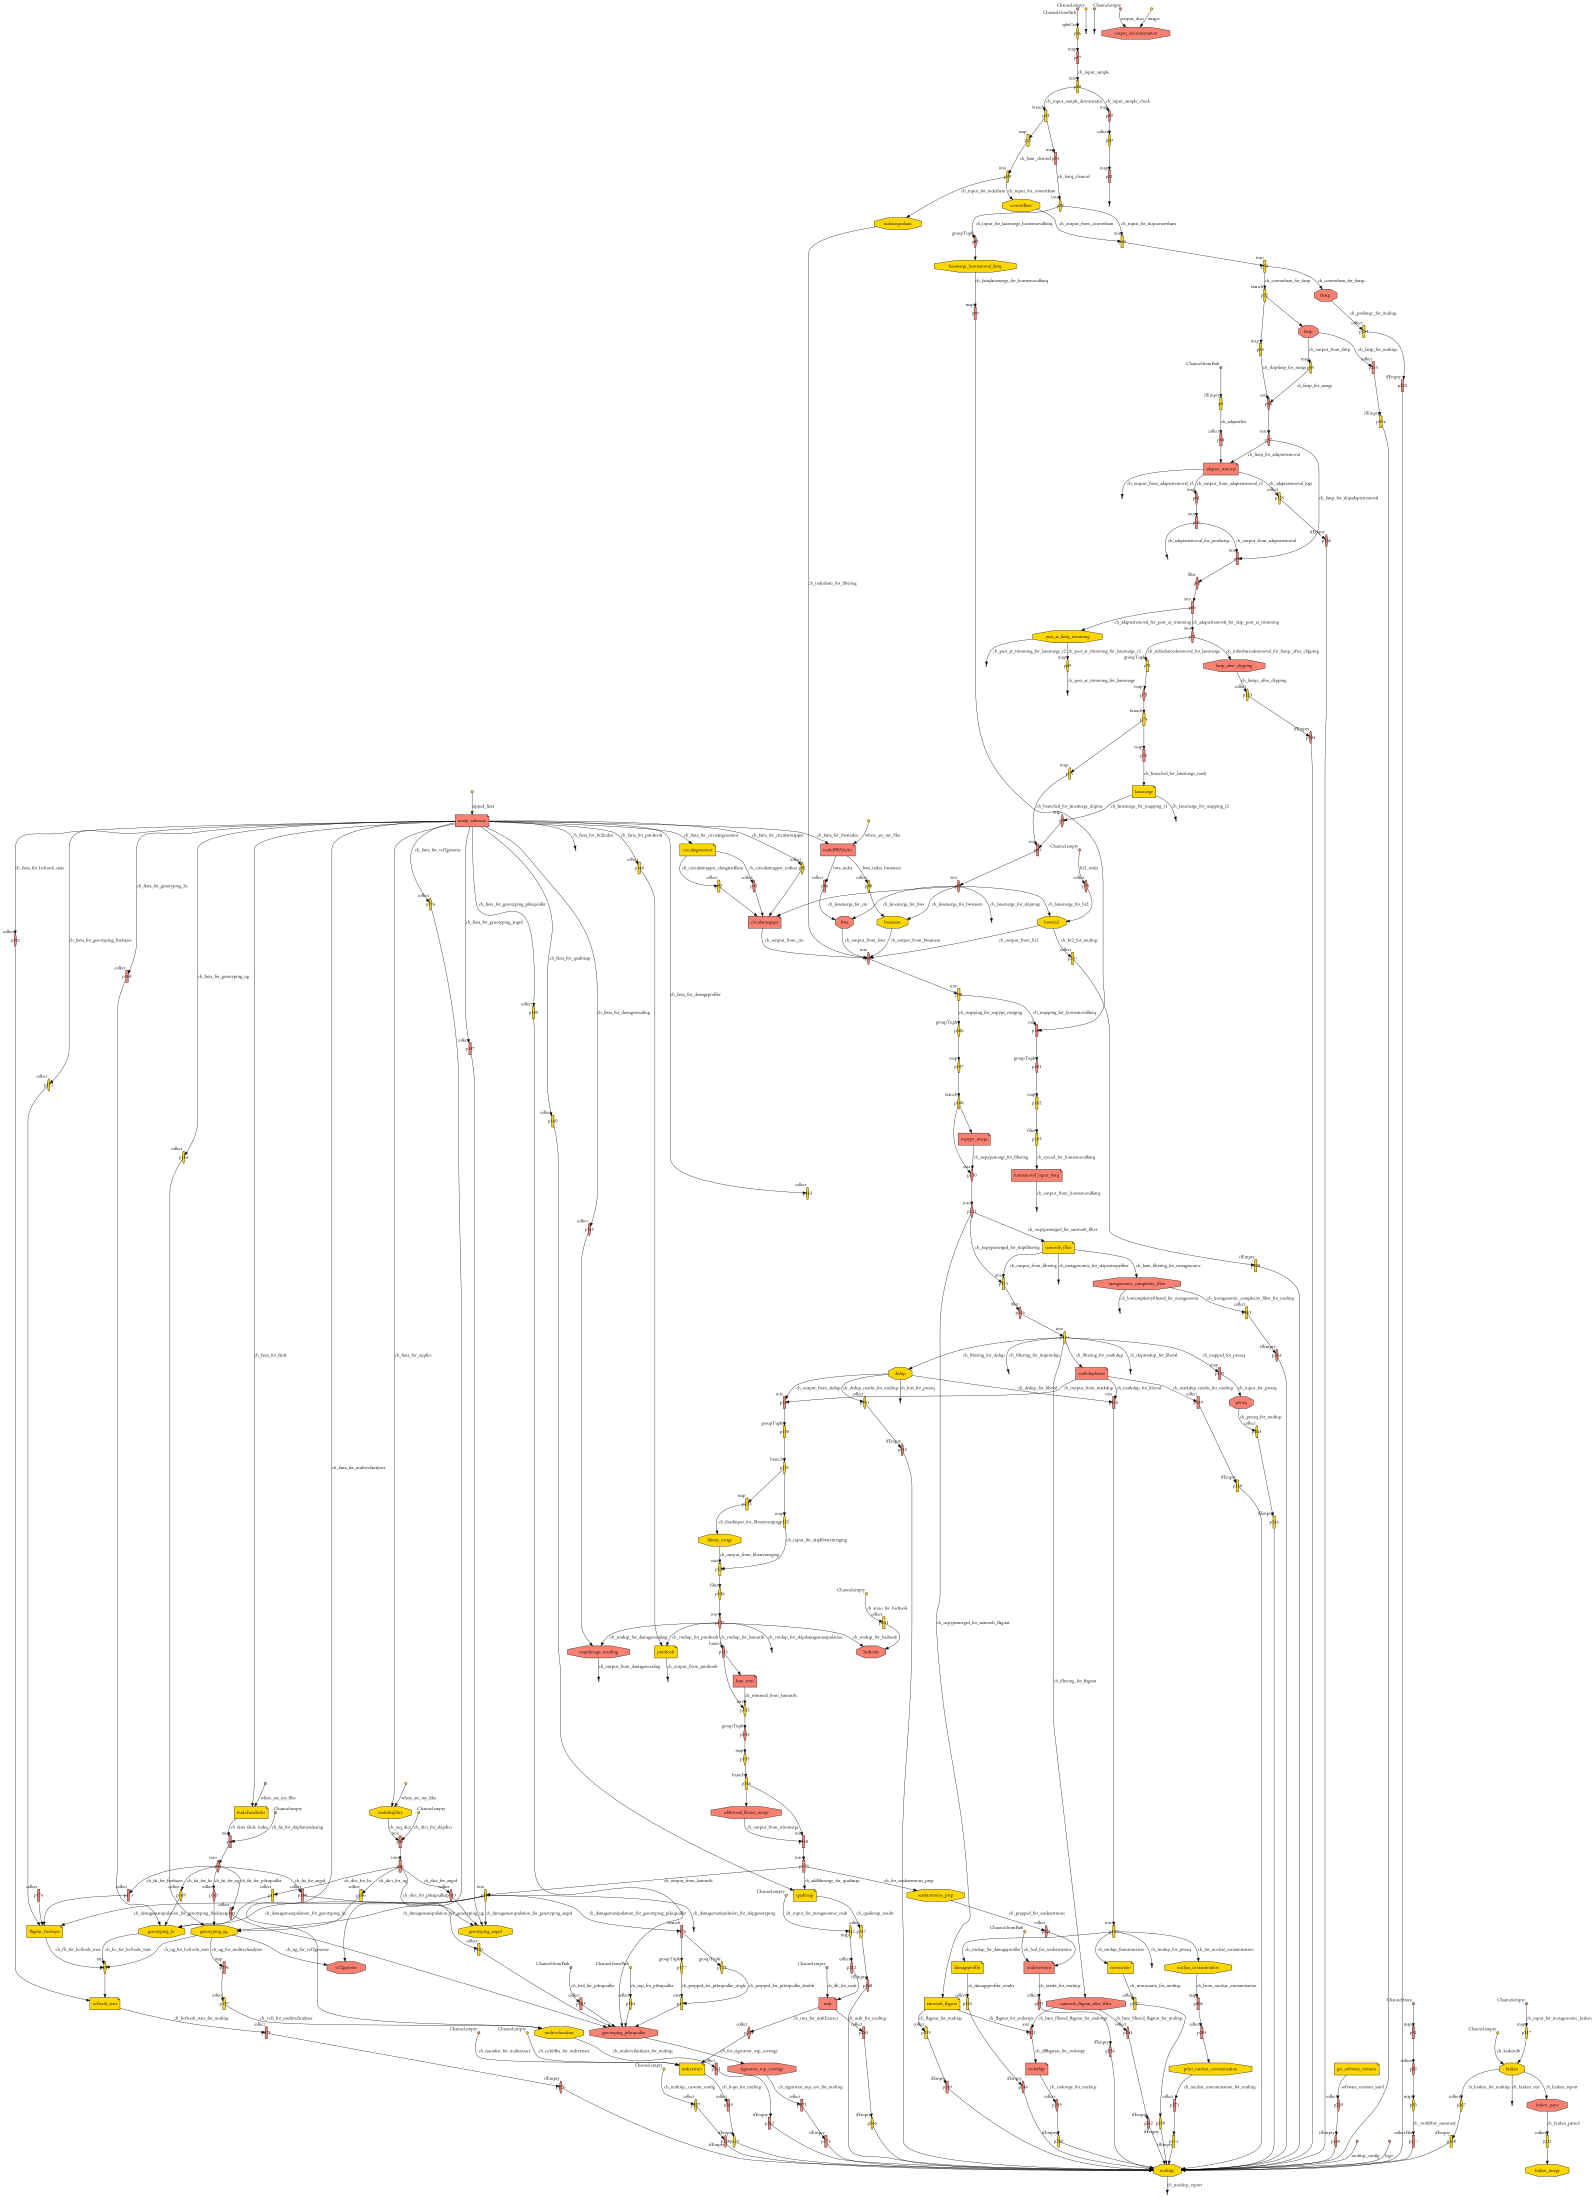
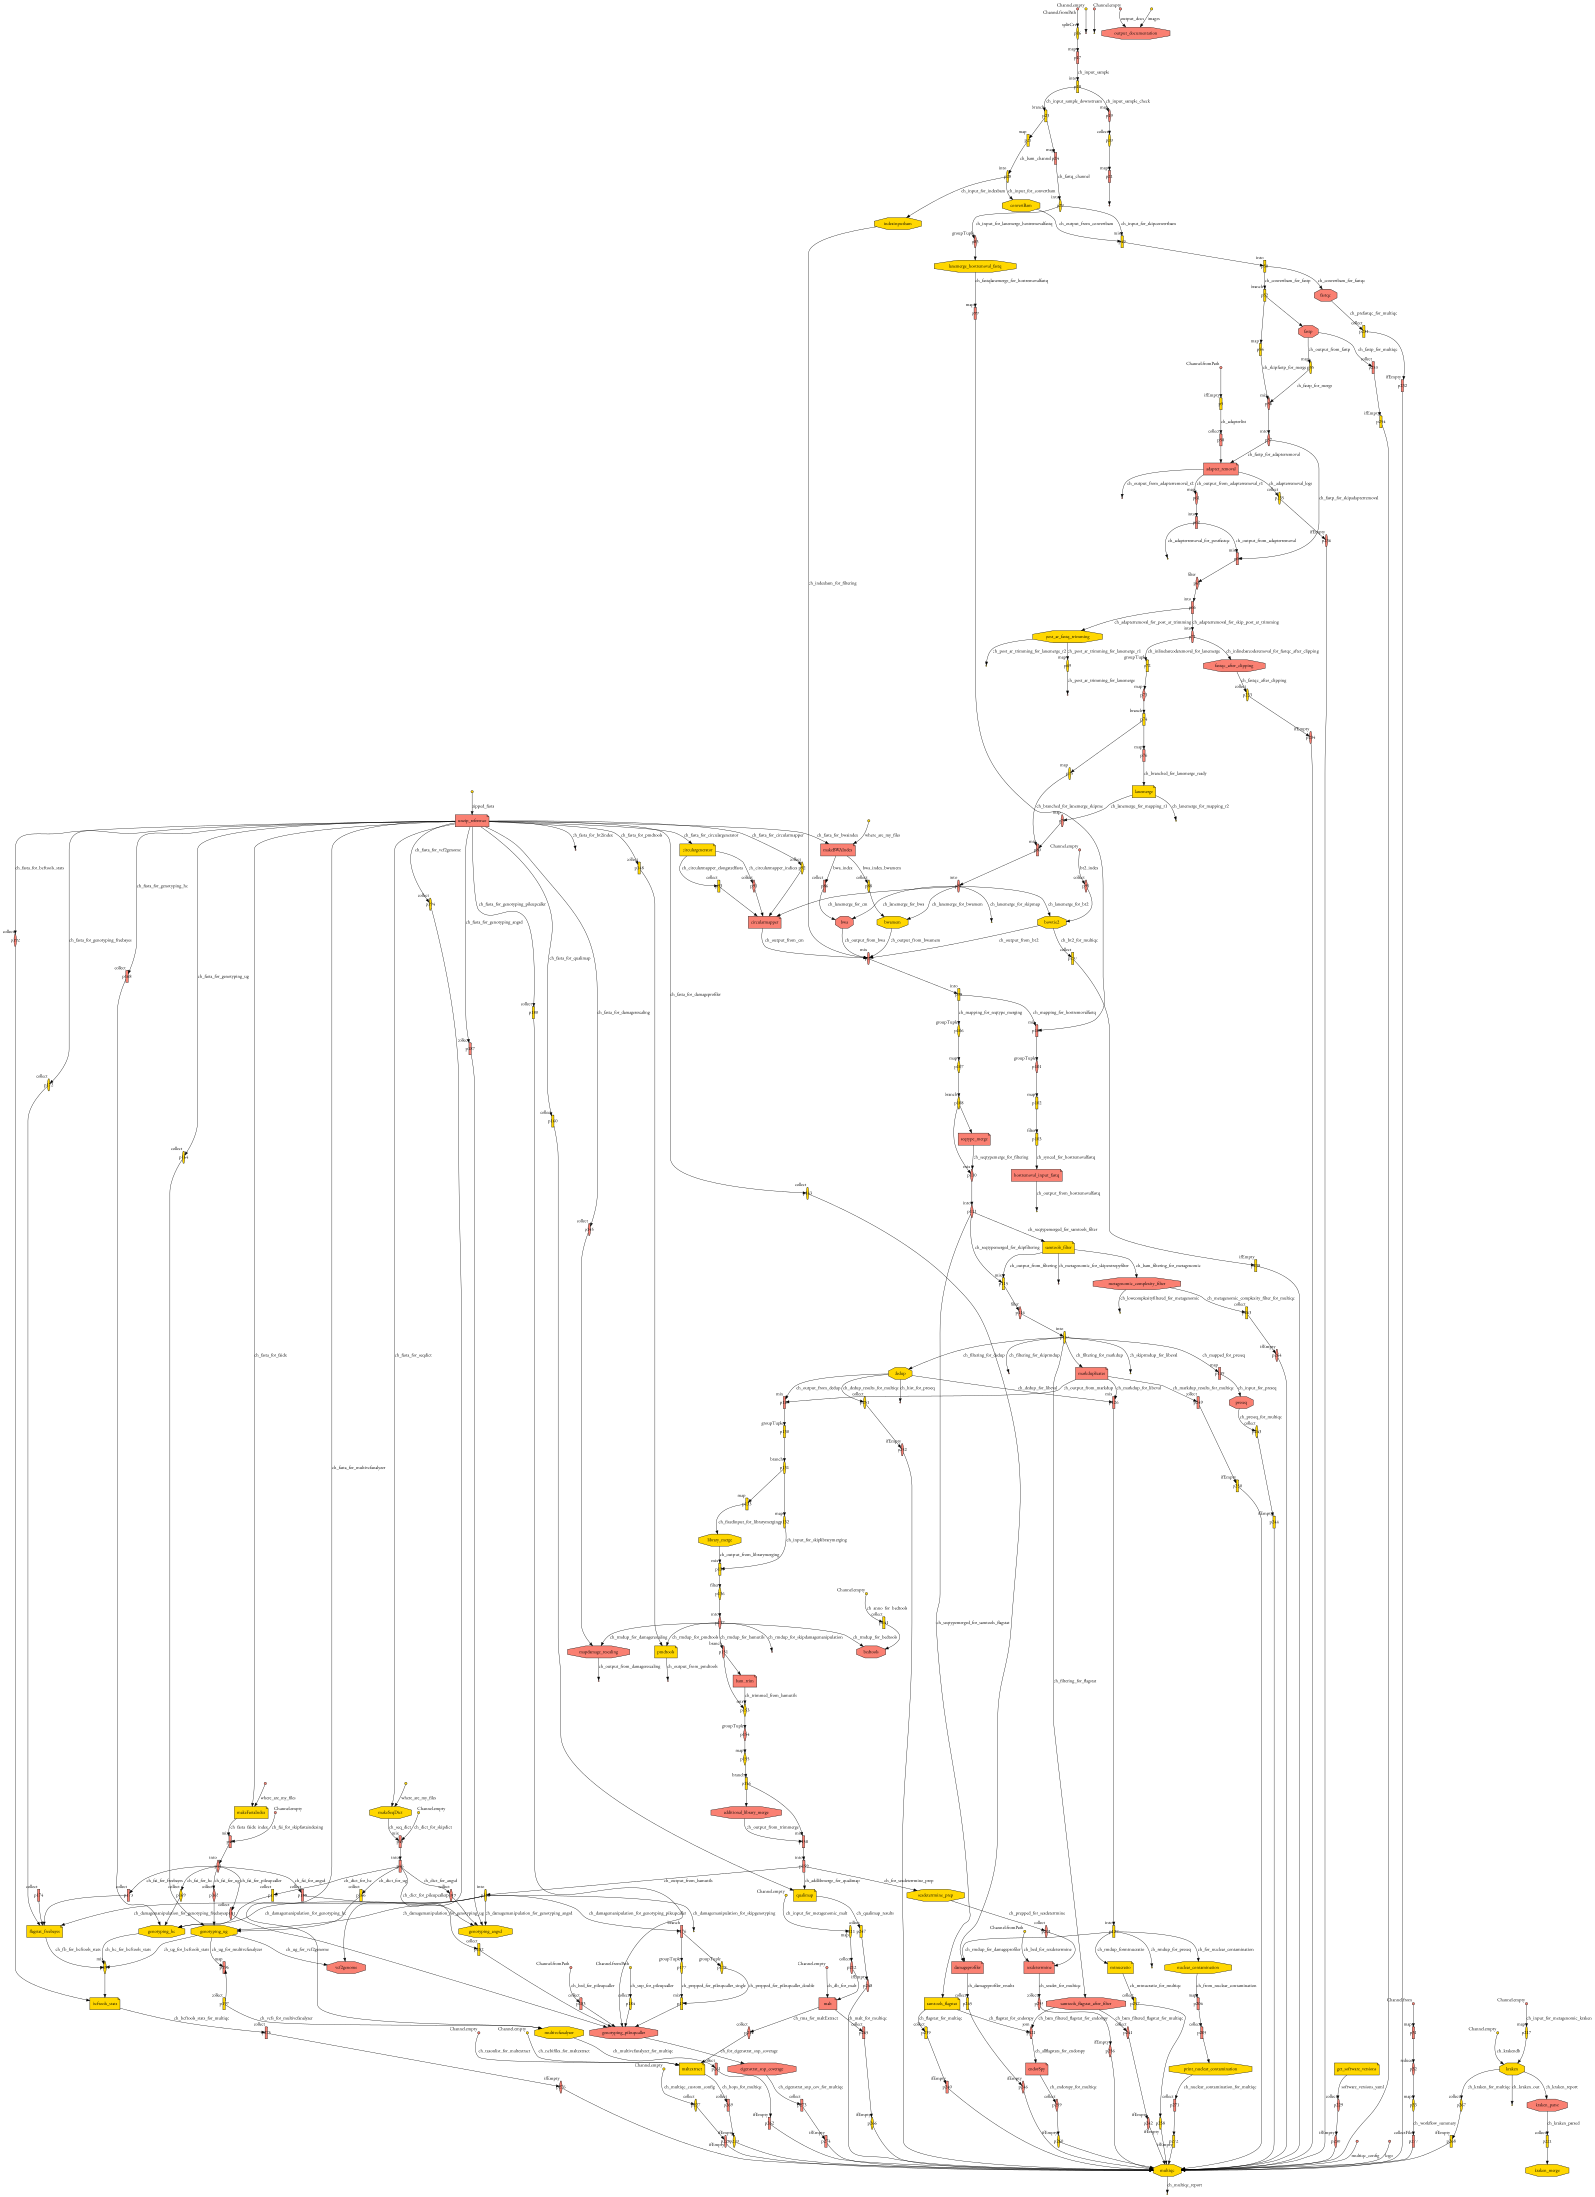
node "fastp_after_clipping": label "fastp_after_clipping" -> "fastqc_after_clipping"
edge "p143 collect" -> "damageprofiler": added
node "damageprofiler": fillcolor gold -> salmon
edge "p196 map" -> "p197 collect": reversed
